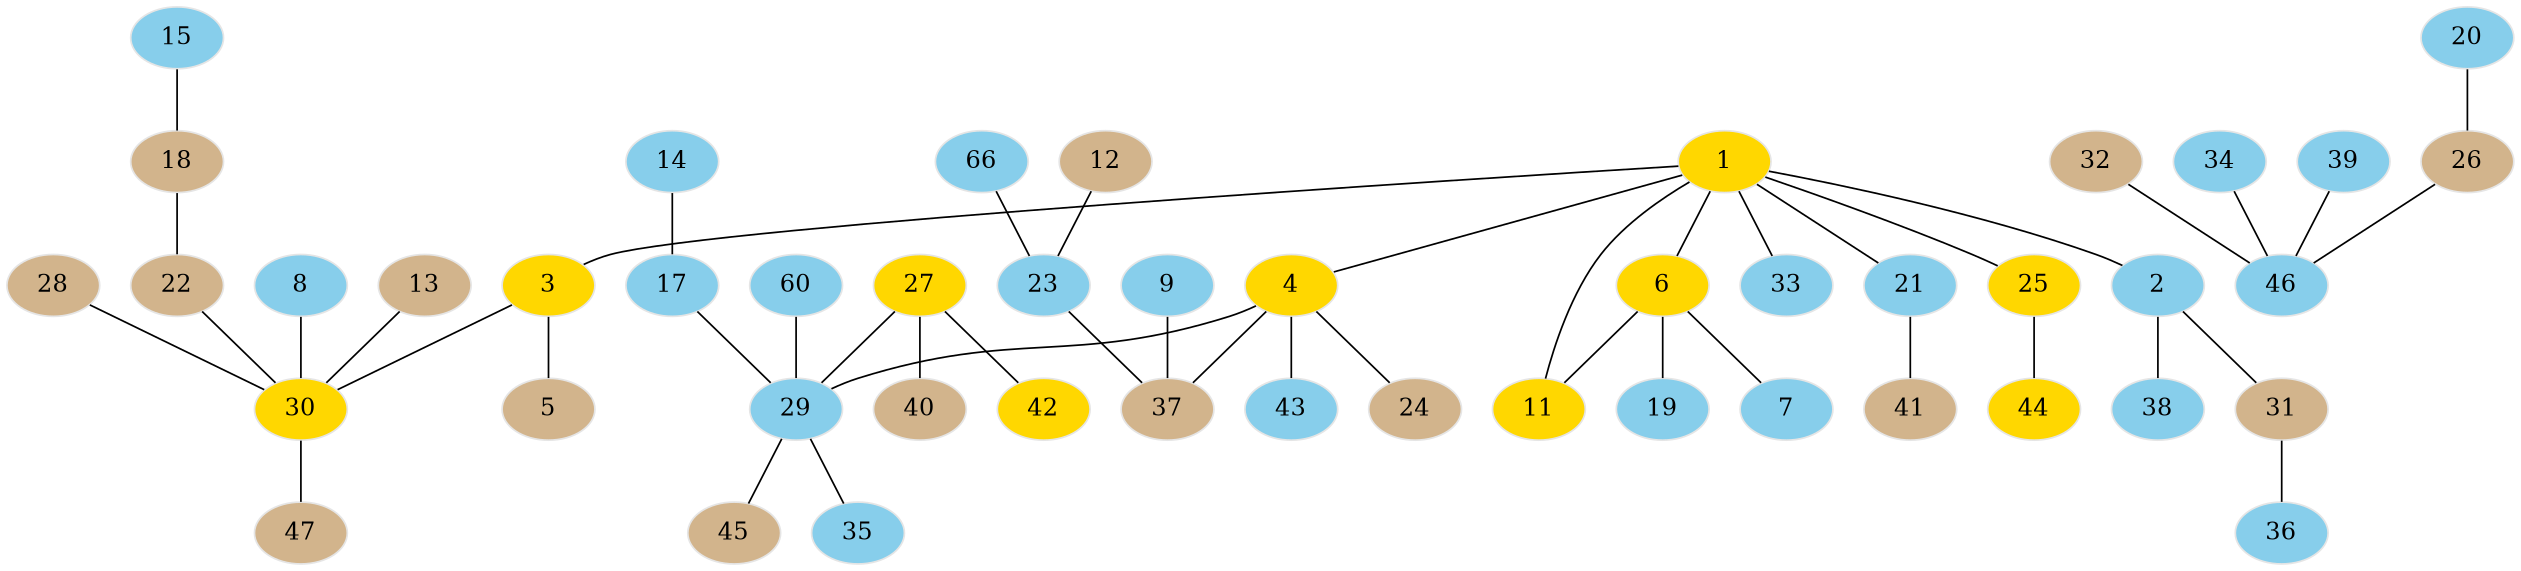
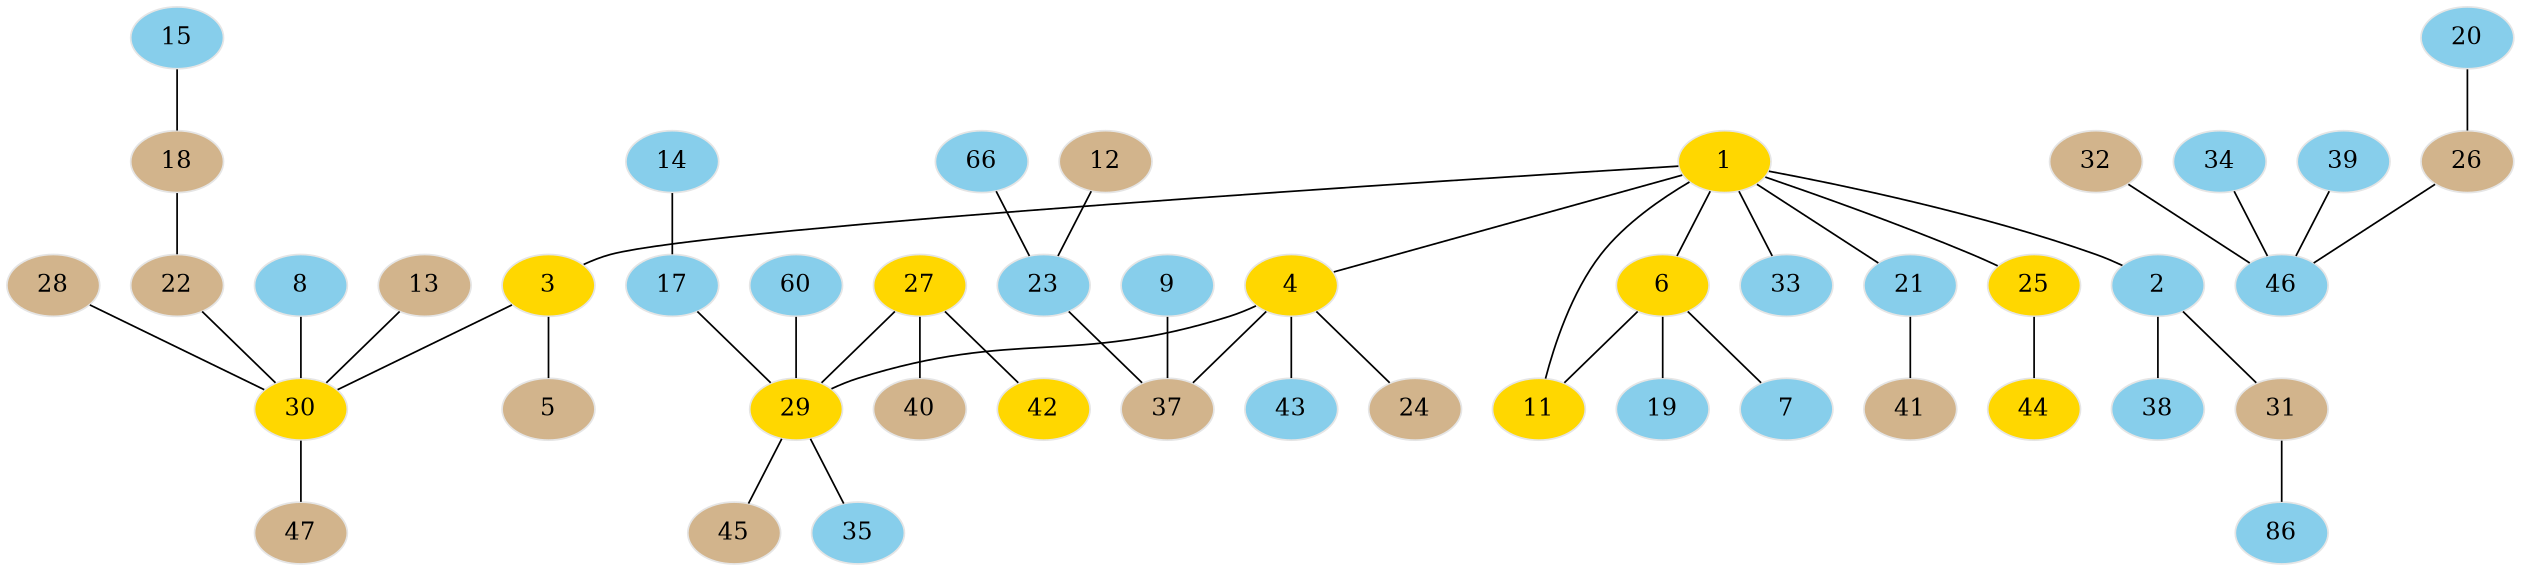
node "29": fillcolor skyblue -> gold
node "36": label "36" -> "86"
